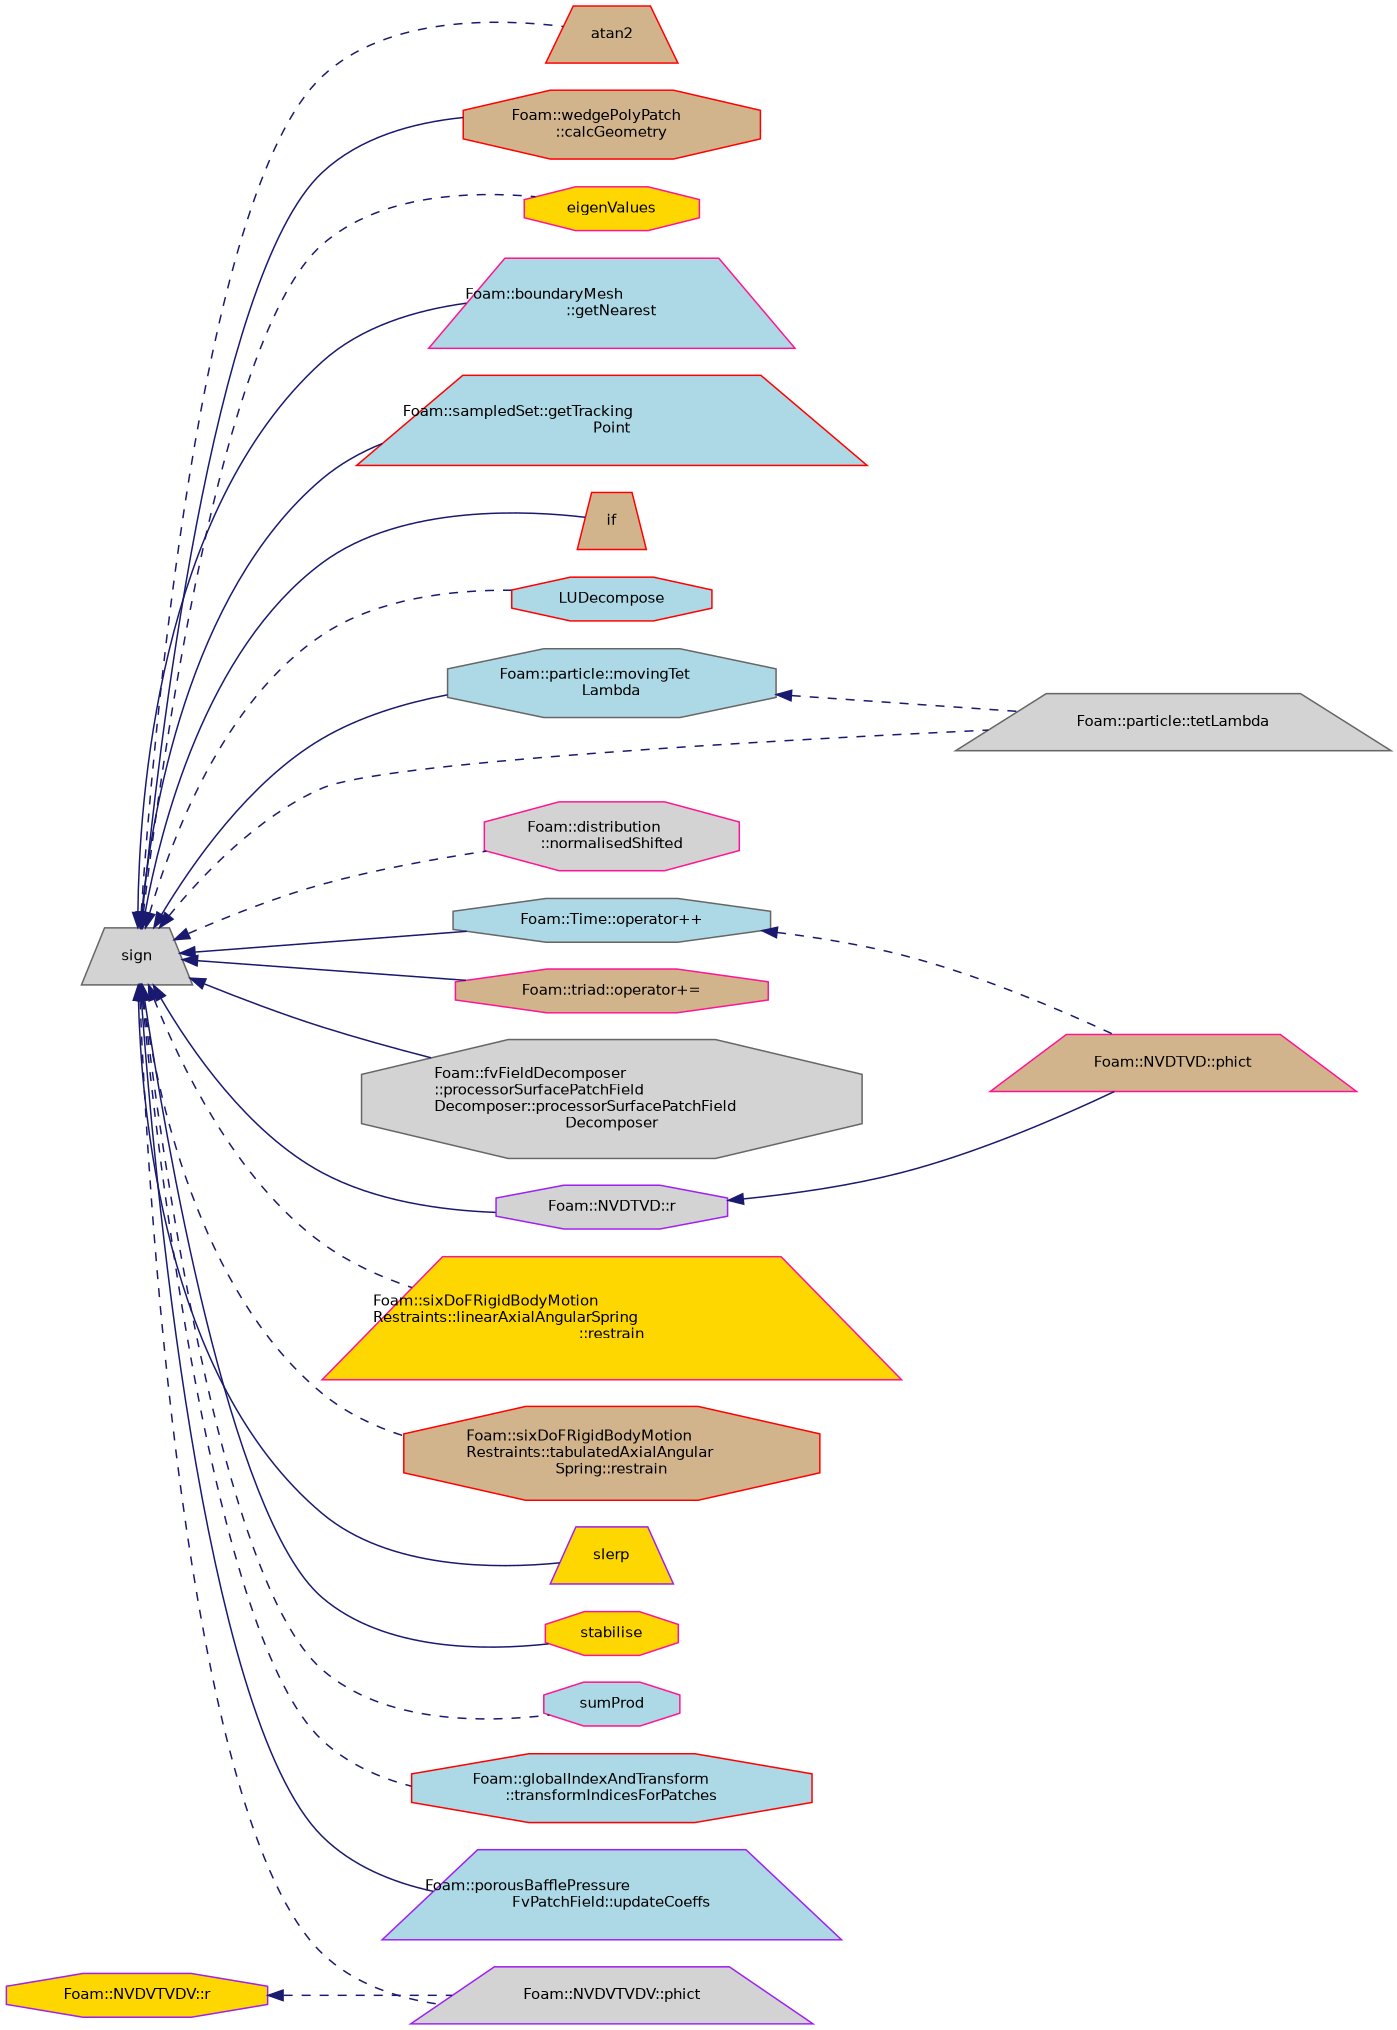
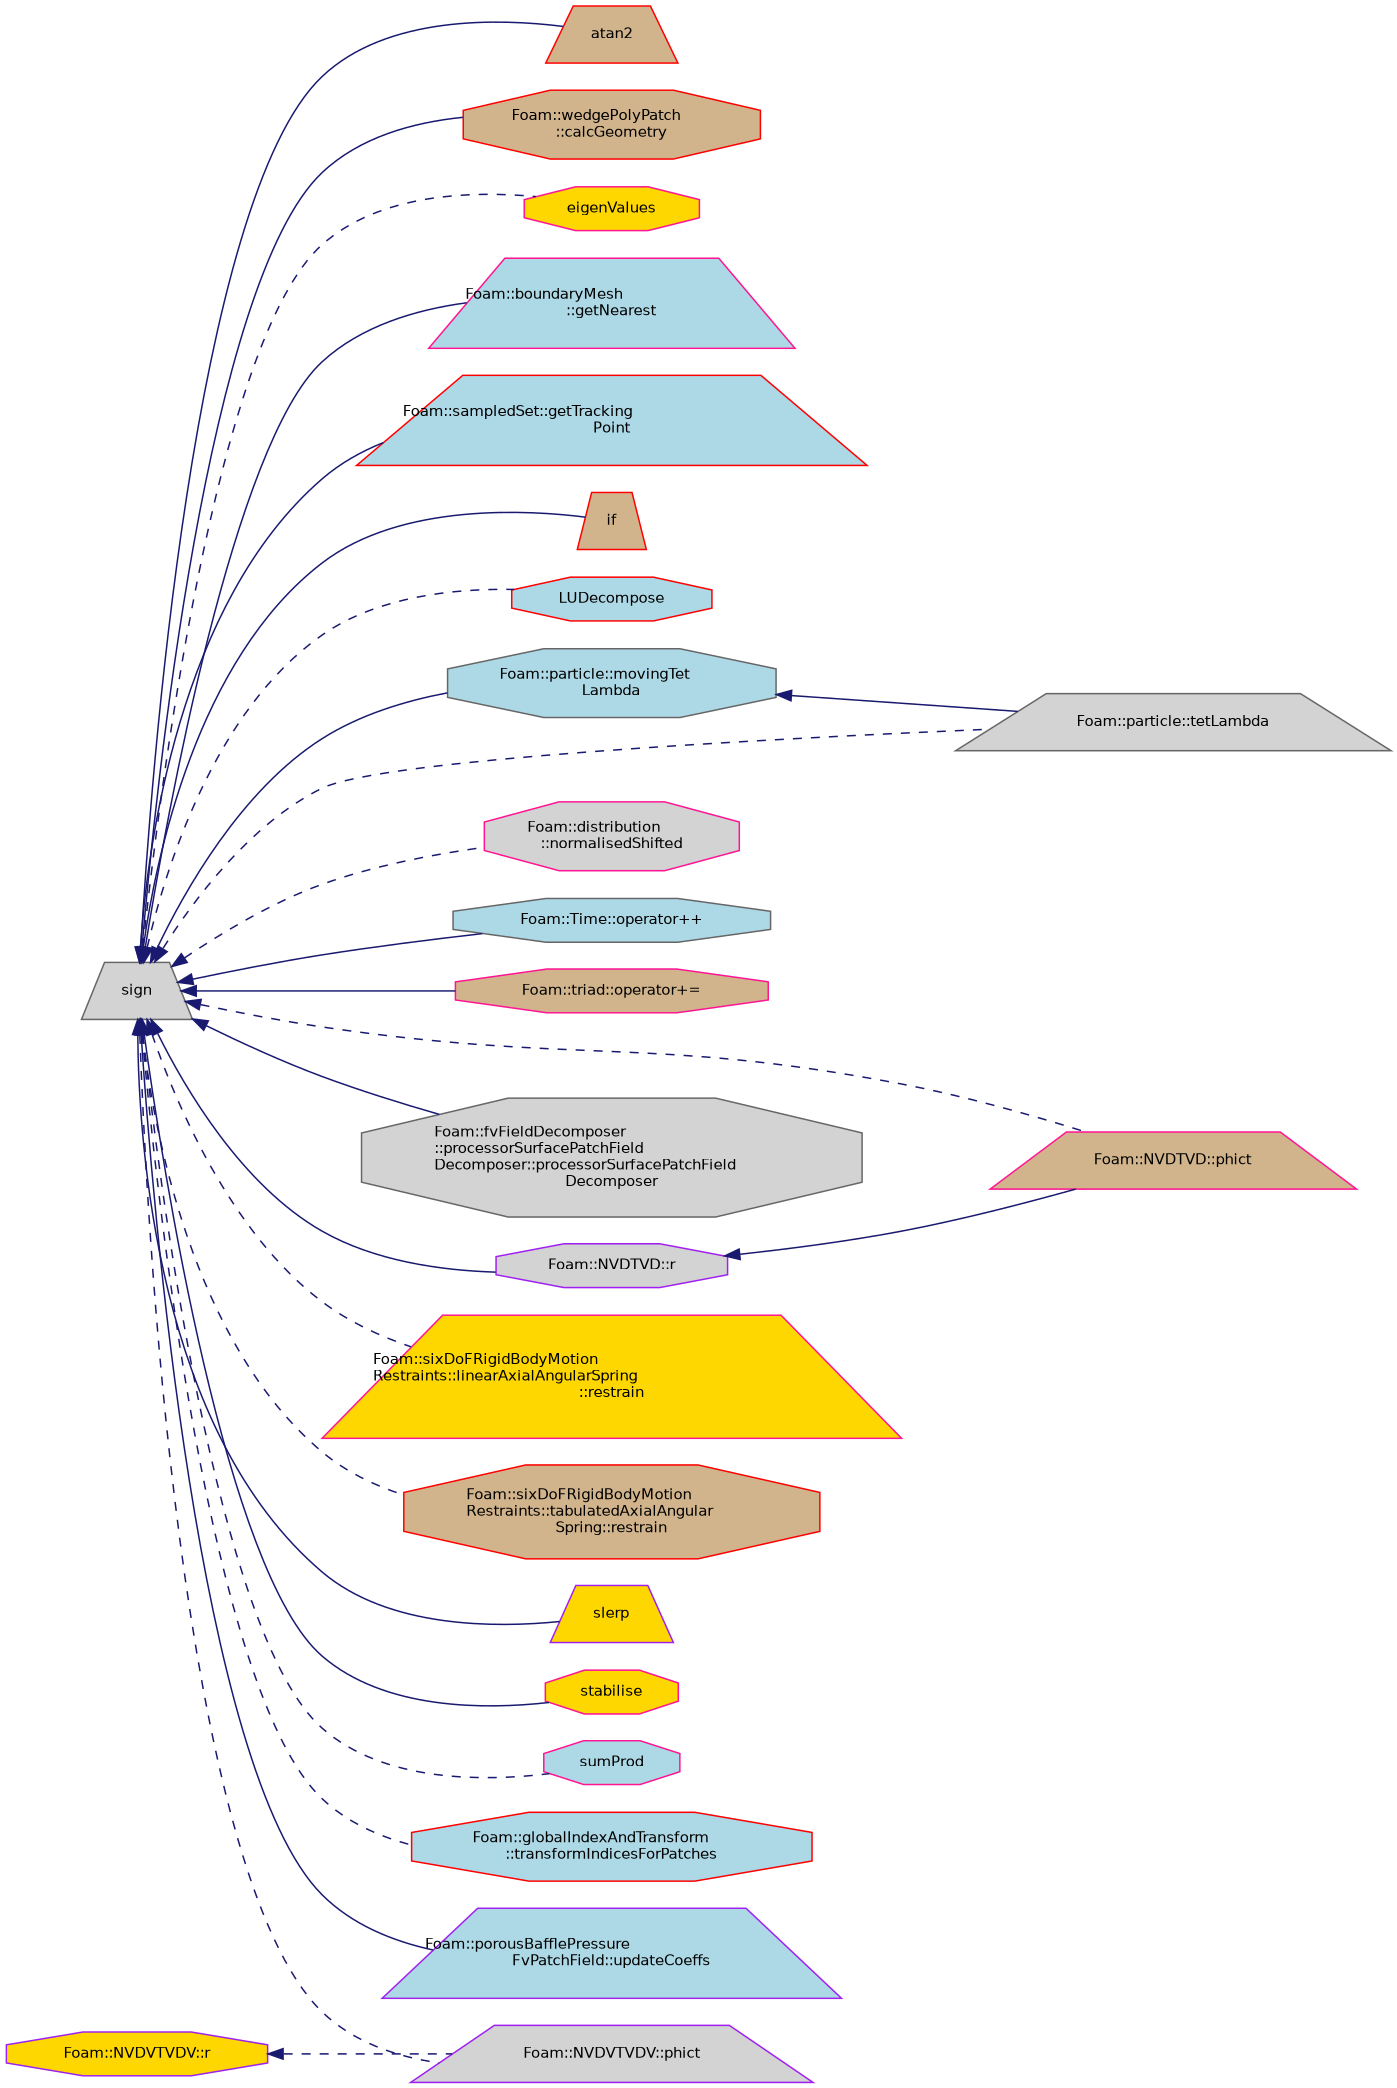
edge "atan2" -> "sign": style dashed -> solid
edge "Foam::particle::tetLambda" -> "Foam::particle::movingTet Lambda": style dashed -> solid
edge "Foam::NVDTVD::phict" -> "Foam::Time::operator++": now "Foam::NVDTVD::phict" -> "sign"
